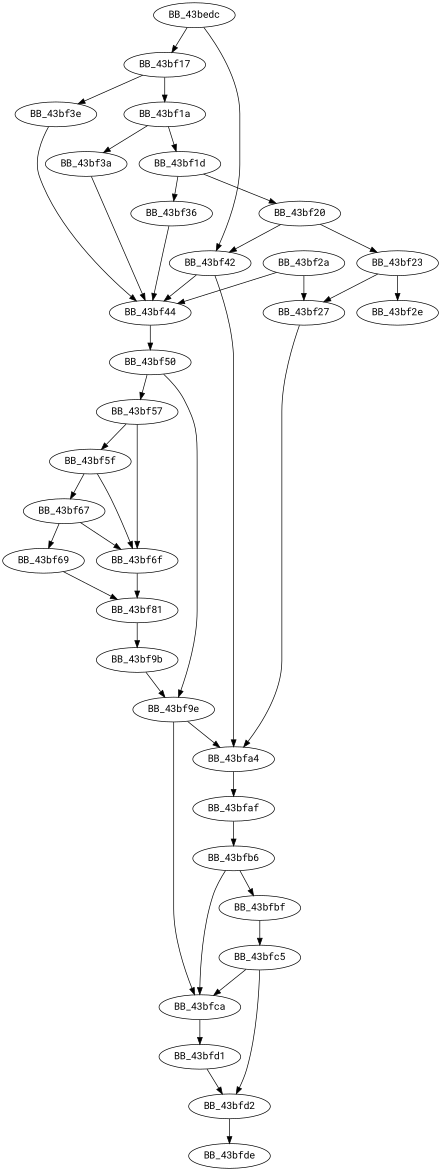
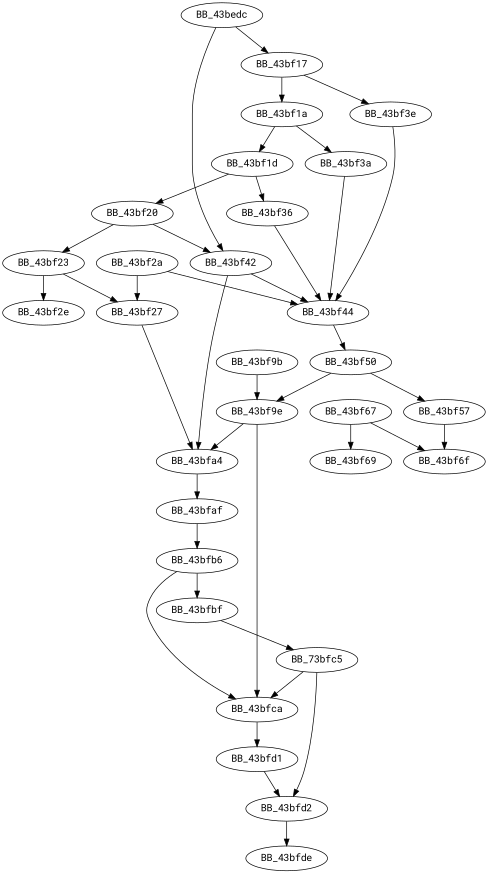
node "BB_43bf5f": removed
node "BB_43bf81": removed
node "BB_43bfc5": label "BB_43bfc5" -> "BB_73bfc5"
